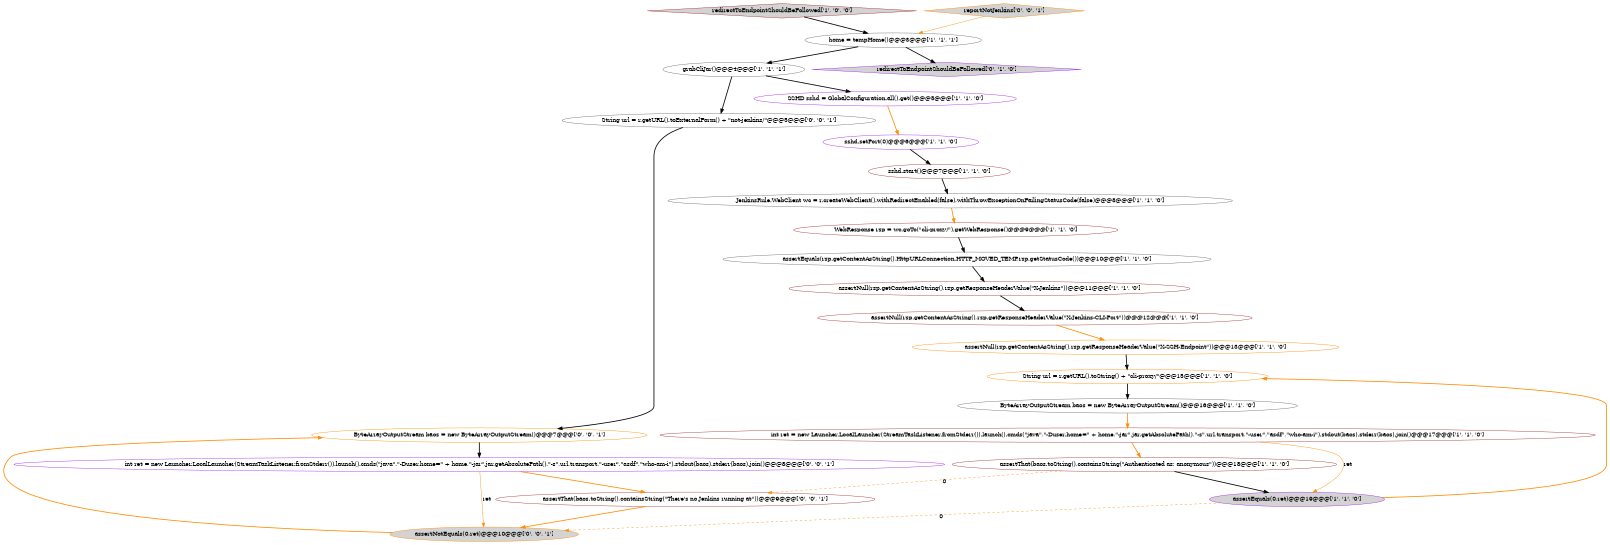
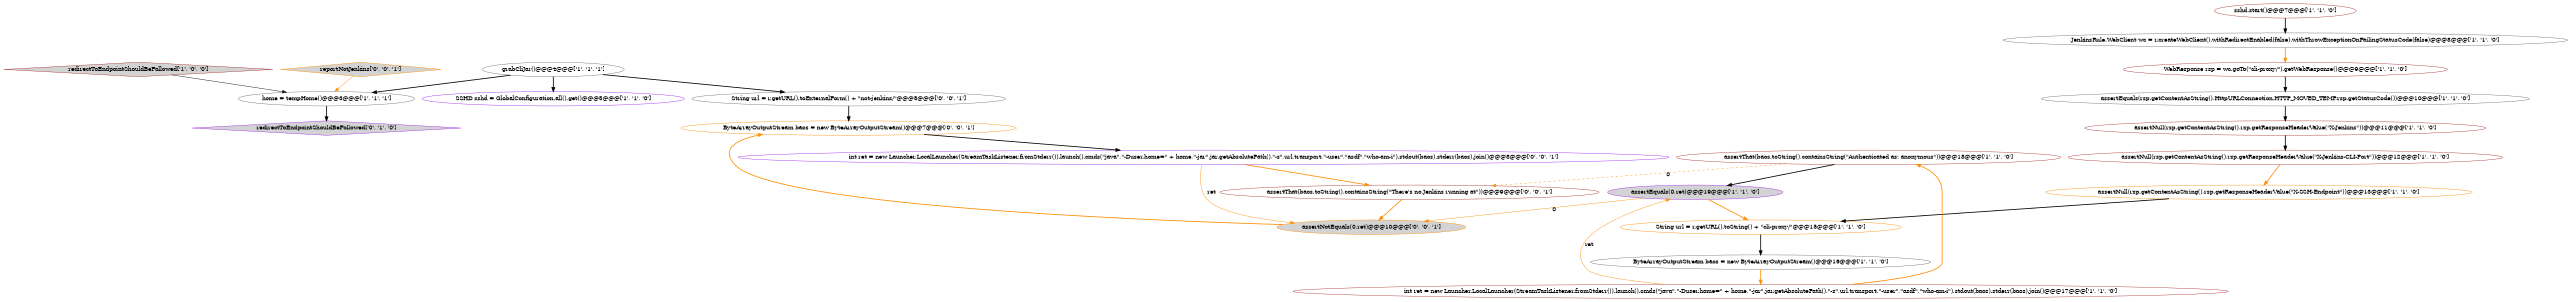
edge "redirectToEndpointShouldBeFollowed['1', '0', '0']" -> "home = tempHome()@@@3@@@['1', '1', '1']": style bold -> solid
edge "home = tempHome()@@@3@@@['1', '1', '1']" -> "grabCliJar()@@@4@@@['1', '1', '1']": reversed
node "sshd.setPort(0)@@@6@@@['1', '1', '0']": removed
edge "assertEquals(0,ret)@@@19@@@['1', '1', '0']" -> "assertNotEquals(0,ret)@@@10@@@['0', '0', '1']": style dashed -> solid
